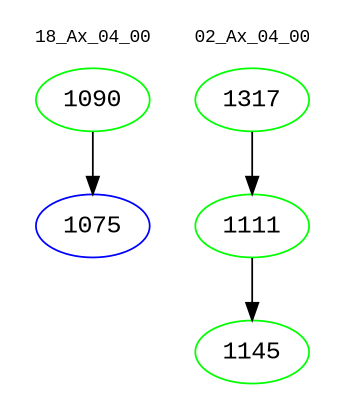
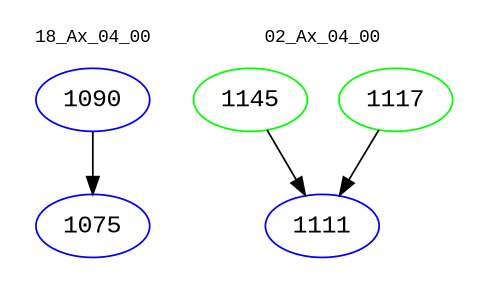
node "1090": color green -> blue
node "1317": label "1317" -> "1117"
node "1111": color green -> blue
edge "1111" -> "1145": reversed
